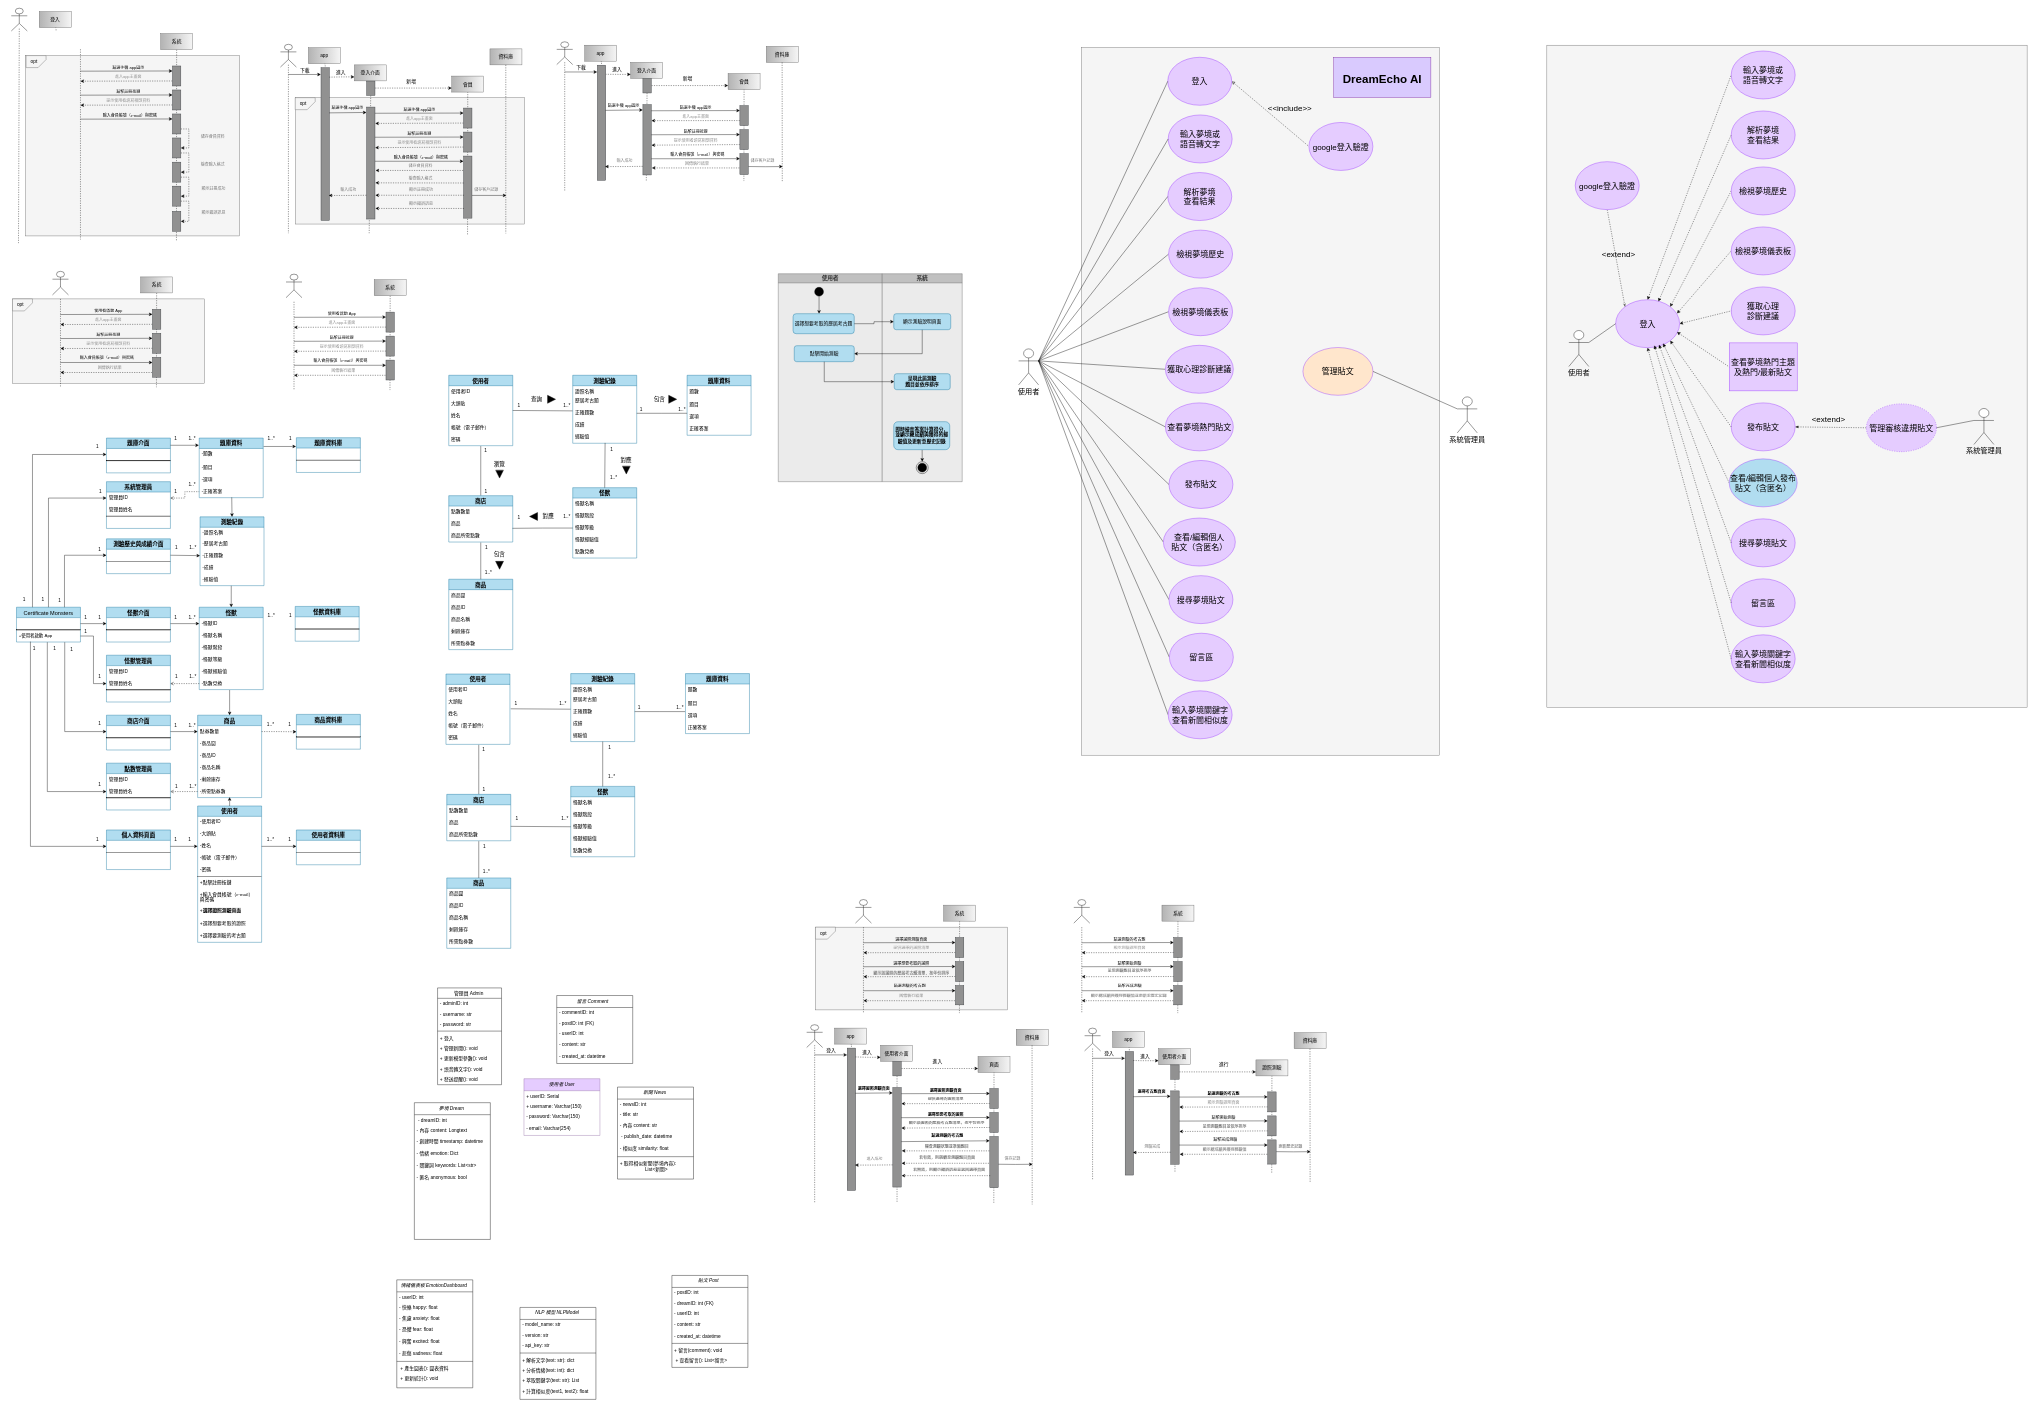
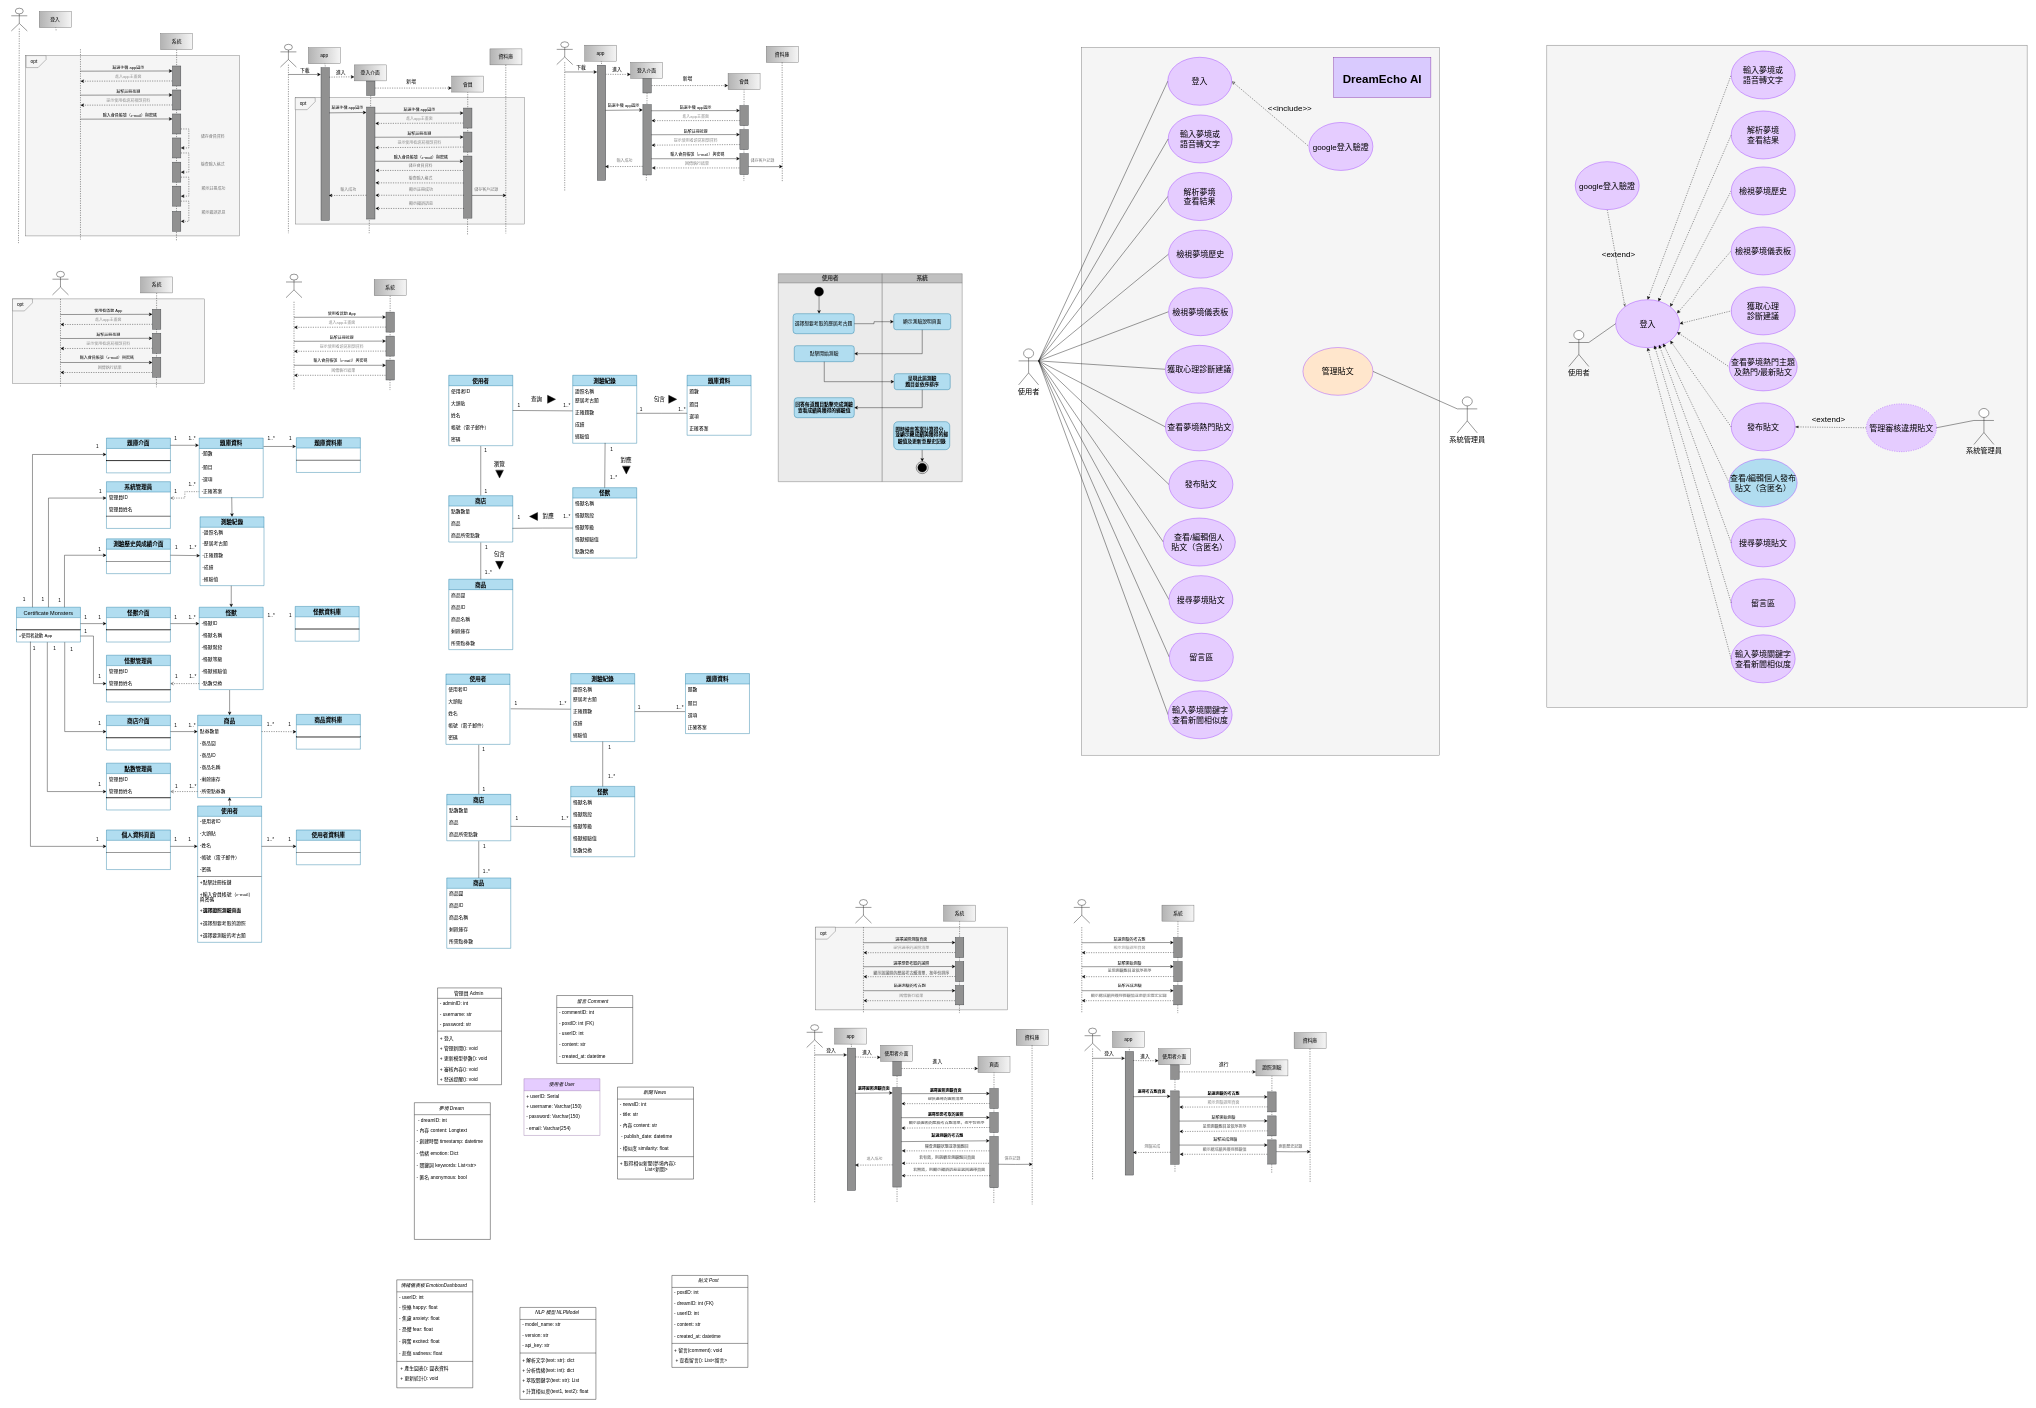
node "查看夢境熱門主題及熱門/最新貼文": shape rectangle -> ellipse
node "回答每道題目點擊完成測驗查看成績與獲得的經驗值": added
edge "呈現此屆測驗 題目並依序排序" -> "回答每道題目點擊完成測驗查看成績與獲得的經驗值": added
node "+ 語音轉文字(): void": label "+ 語音轉文字(): void" -> "+ 審核內容(): void"
